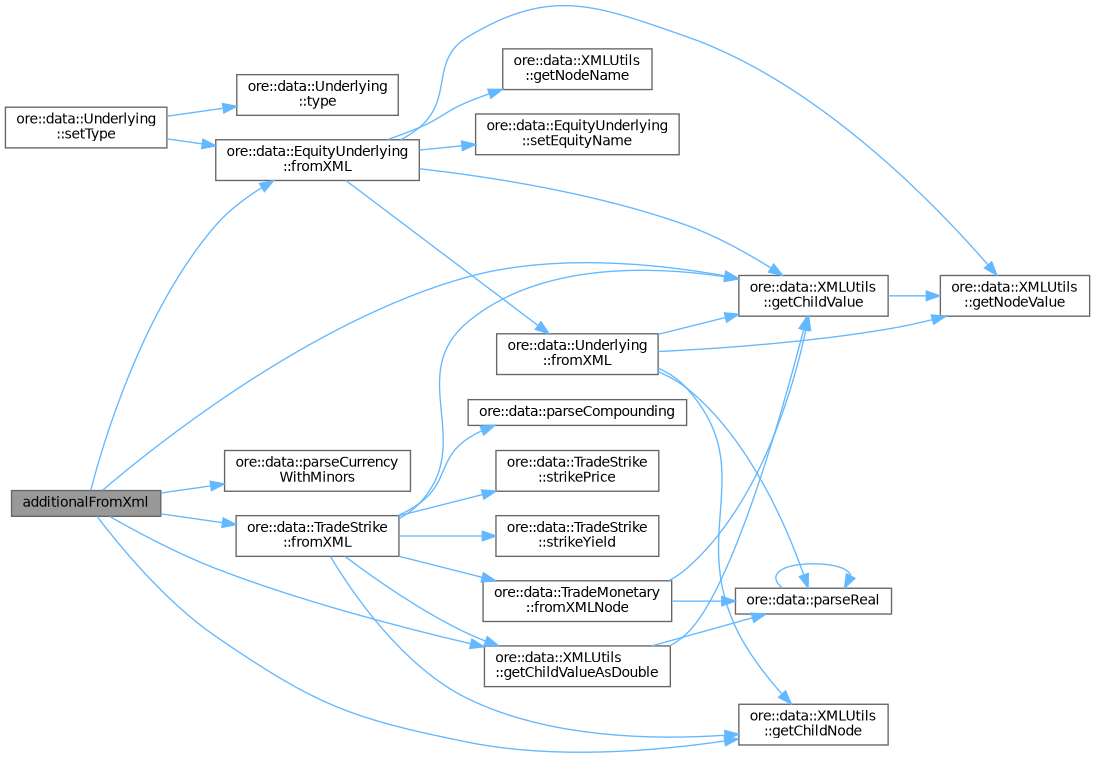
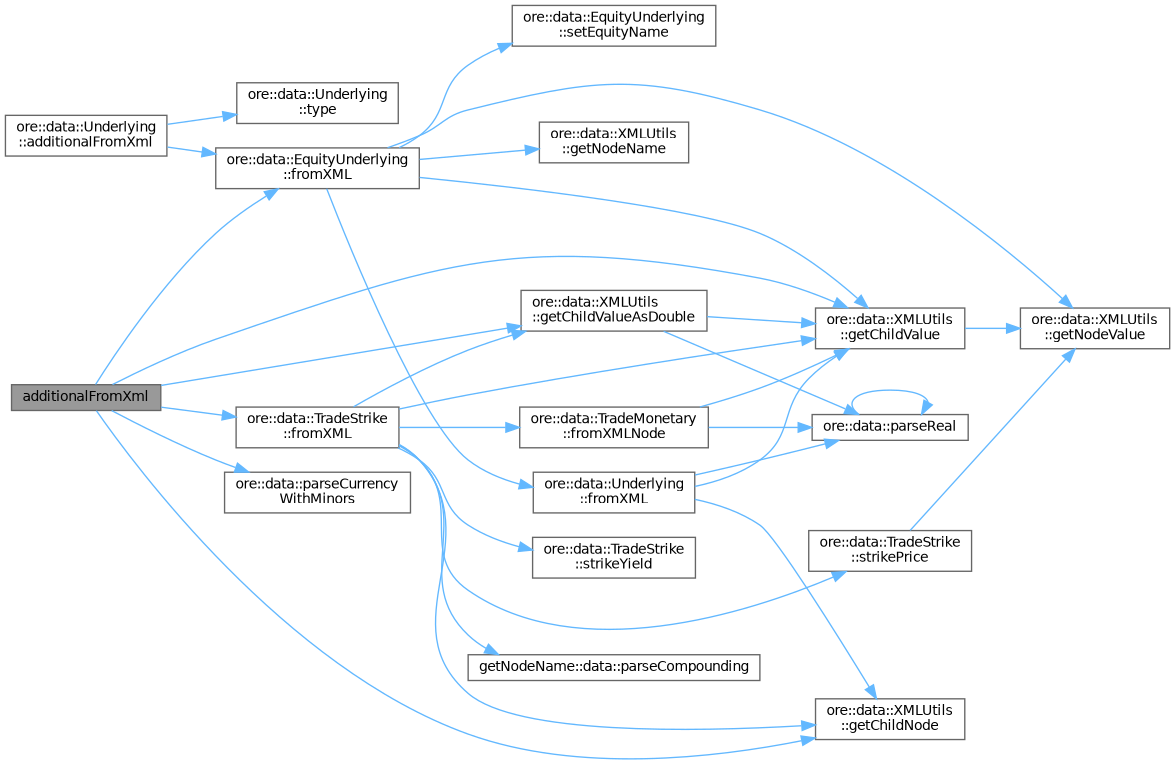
node "ore::data::Underlying ::setType": label "ore::data::Underlying ::setType" -> "ore::data::Underlying ::additionalFromXml"
edge "ore::data::Underlying ::fromXML" -> "ore::data::XMLUtils ::getNodeValue": now "ore::data::TradeStrike ::strikePrice" -> "ore::data::XMLUtils ::getNodeValue"
node "ore::data::parseCompounding": label "ore::data::parseCompounding" -> "getNodeName::data::parseCompounding"
